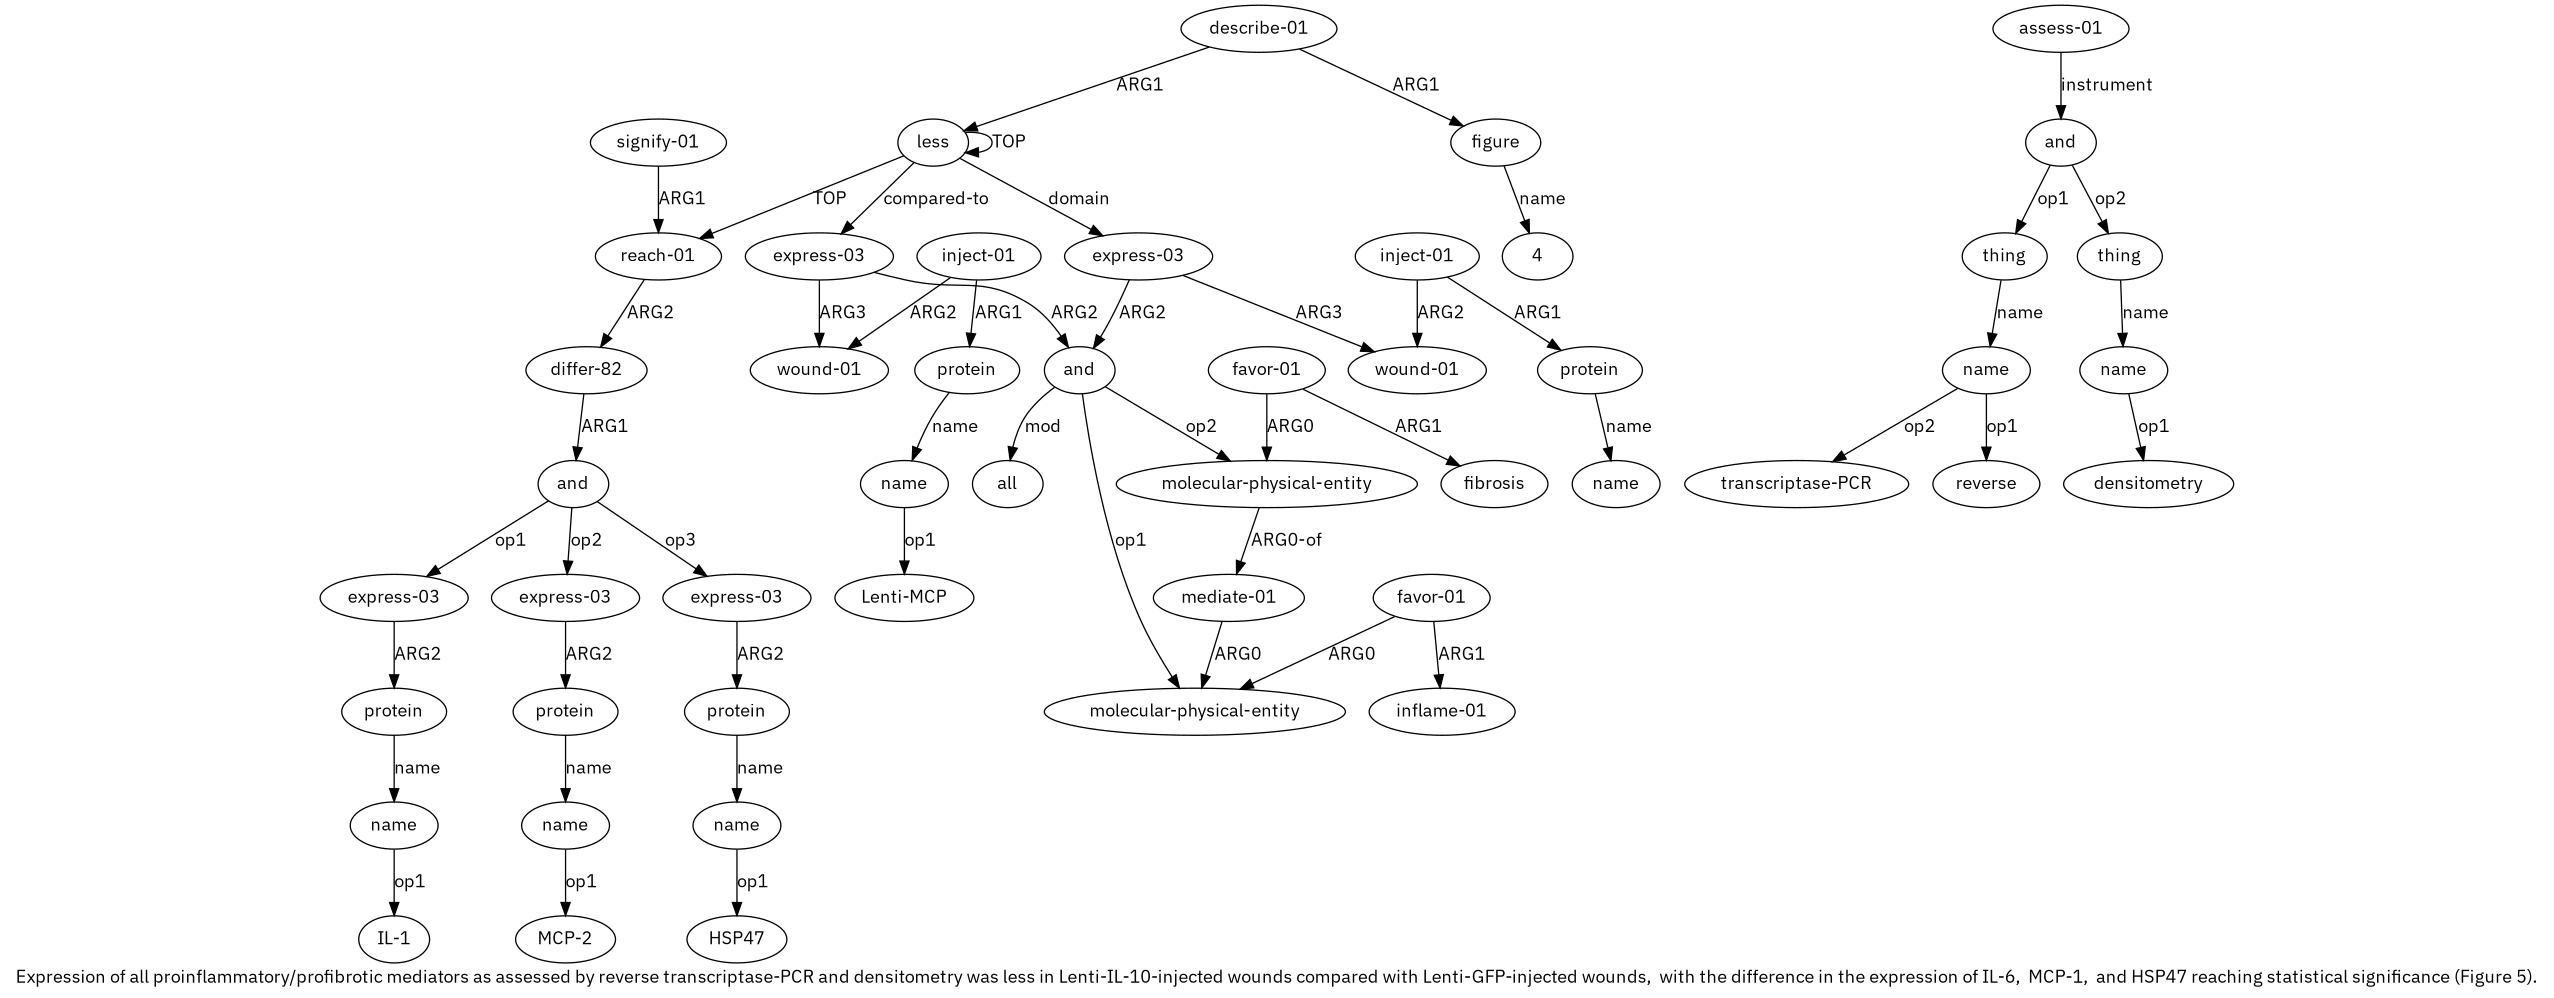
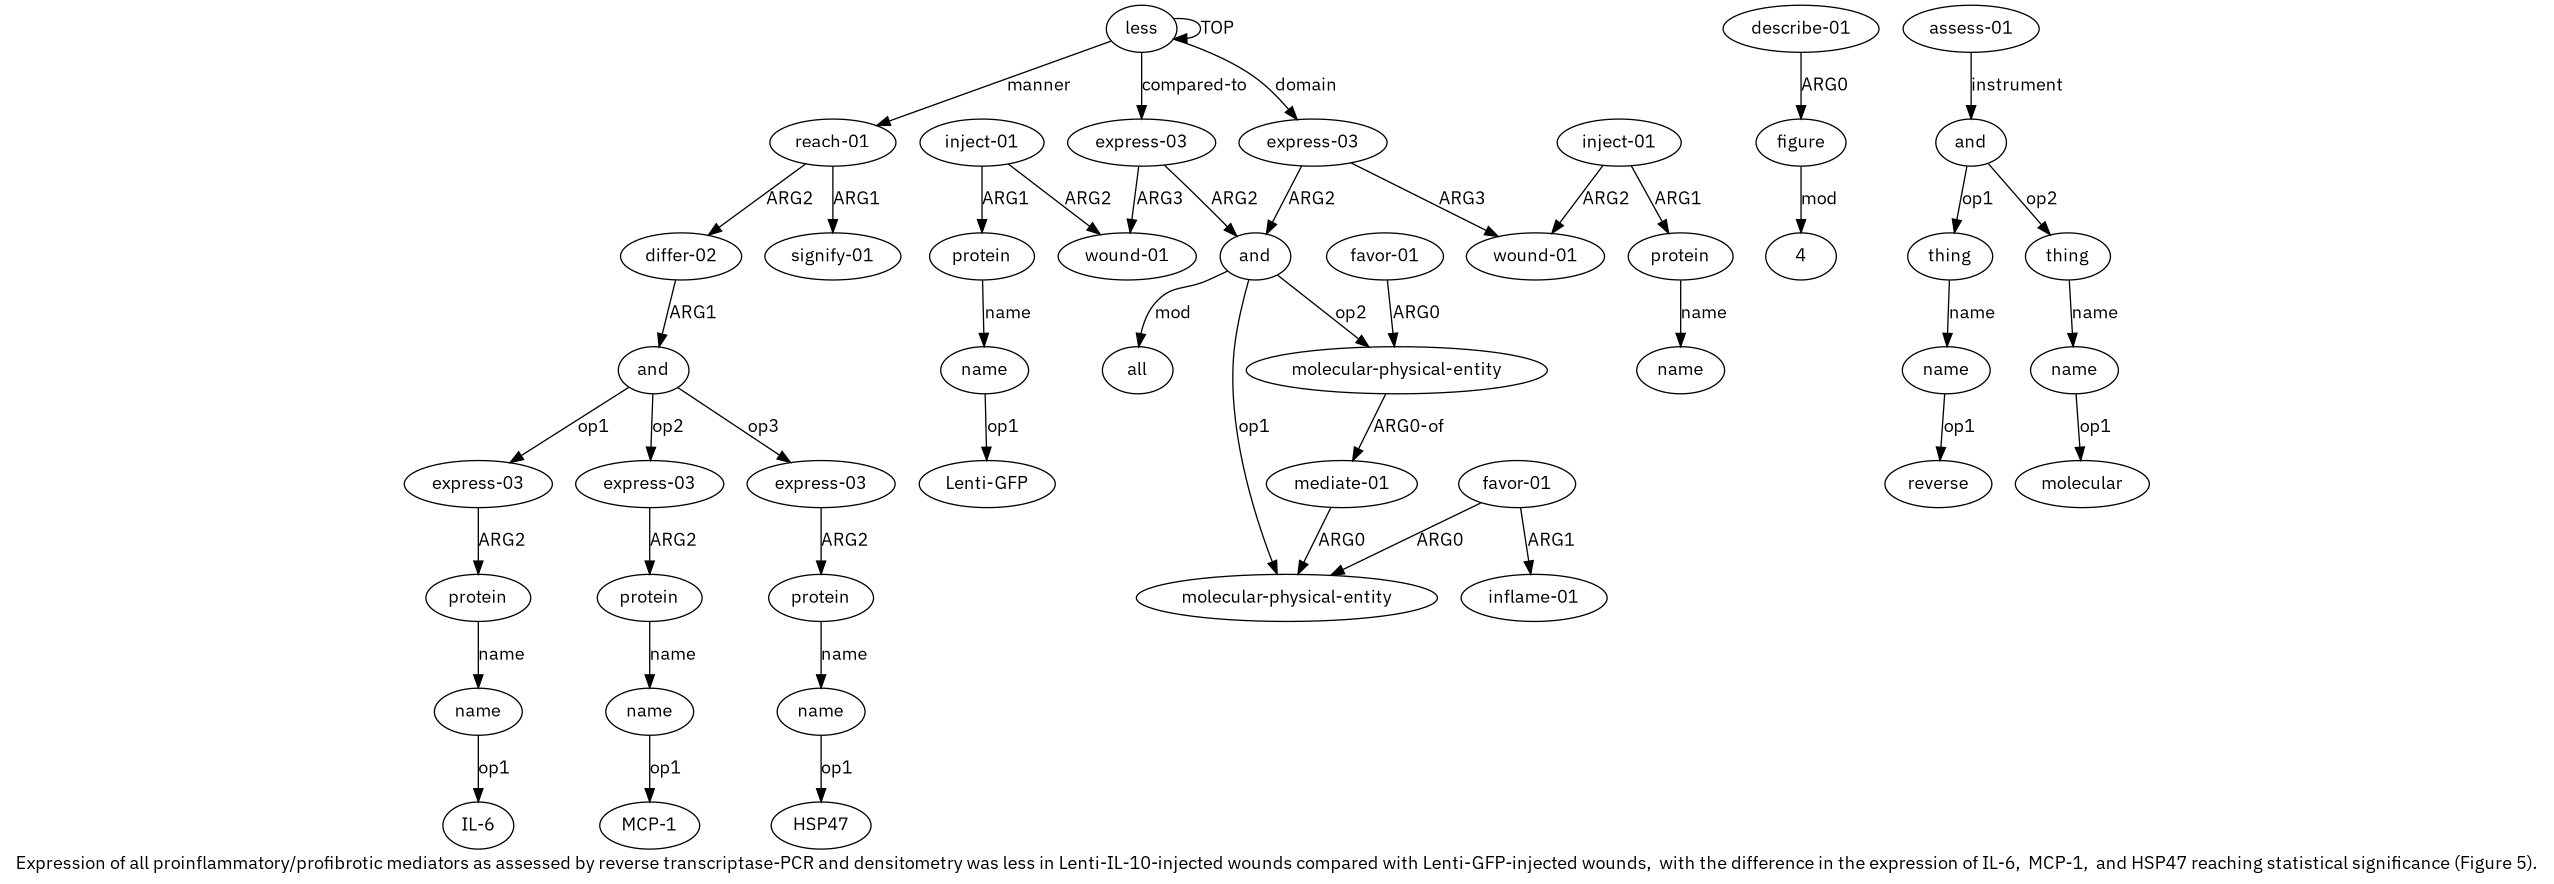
edge "describe-01" -> "figure": label "ARG1" -> "ARG0"
edge "describe-01" -> "less": removed, label "ARG1"
edge "signify-01" -> "reach-01": reversed
edge "less" -> "reach-01": label "TOP" -> "manner"
edge "figure" -> "4": label "name" -> "mod"
node "differ-82": label "differ-82" -> "differ-02"
node "fibrosis": removed
node "transcriptase-PCR": removed
node "densitometry": label "densitometry" -> "molecular"
node "Lenti-MCP": label "Lenti-MCP" -> "Lenti-GFP"
node "IL-1": label "IL-1" -> "IL-6"
node "MCP-2": label "MCP-2" -> "MCP-1"
